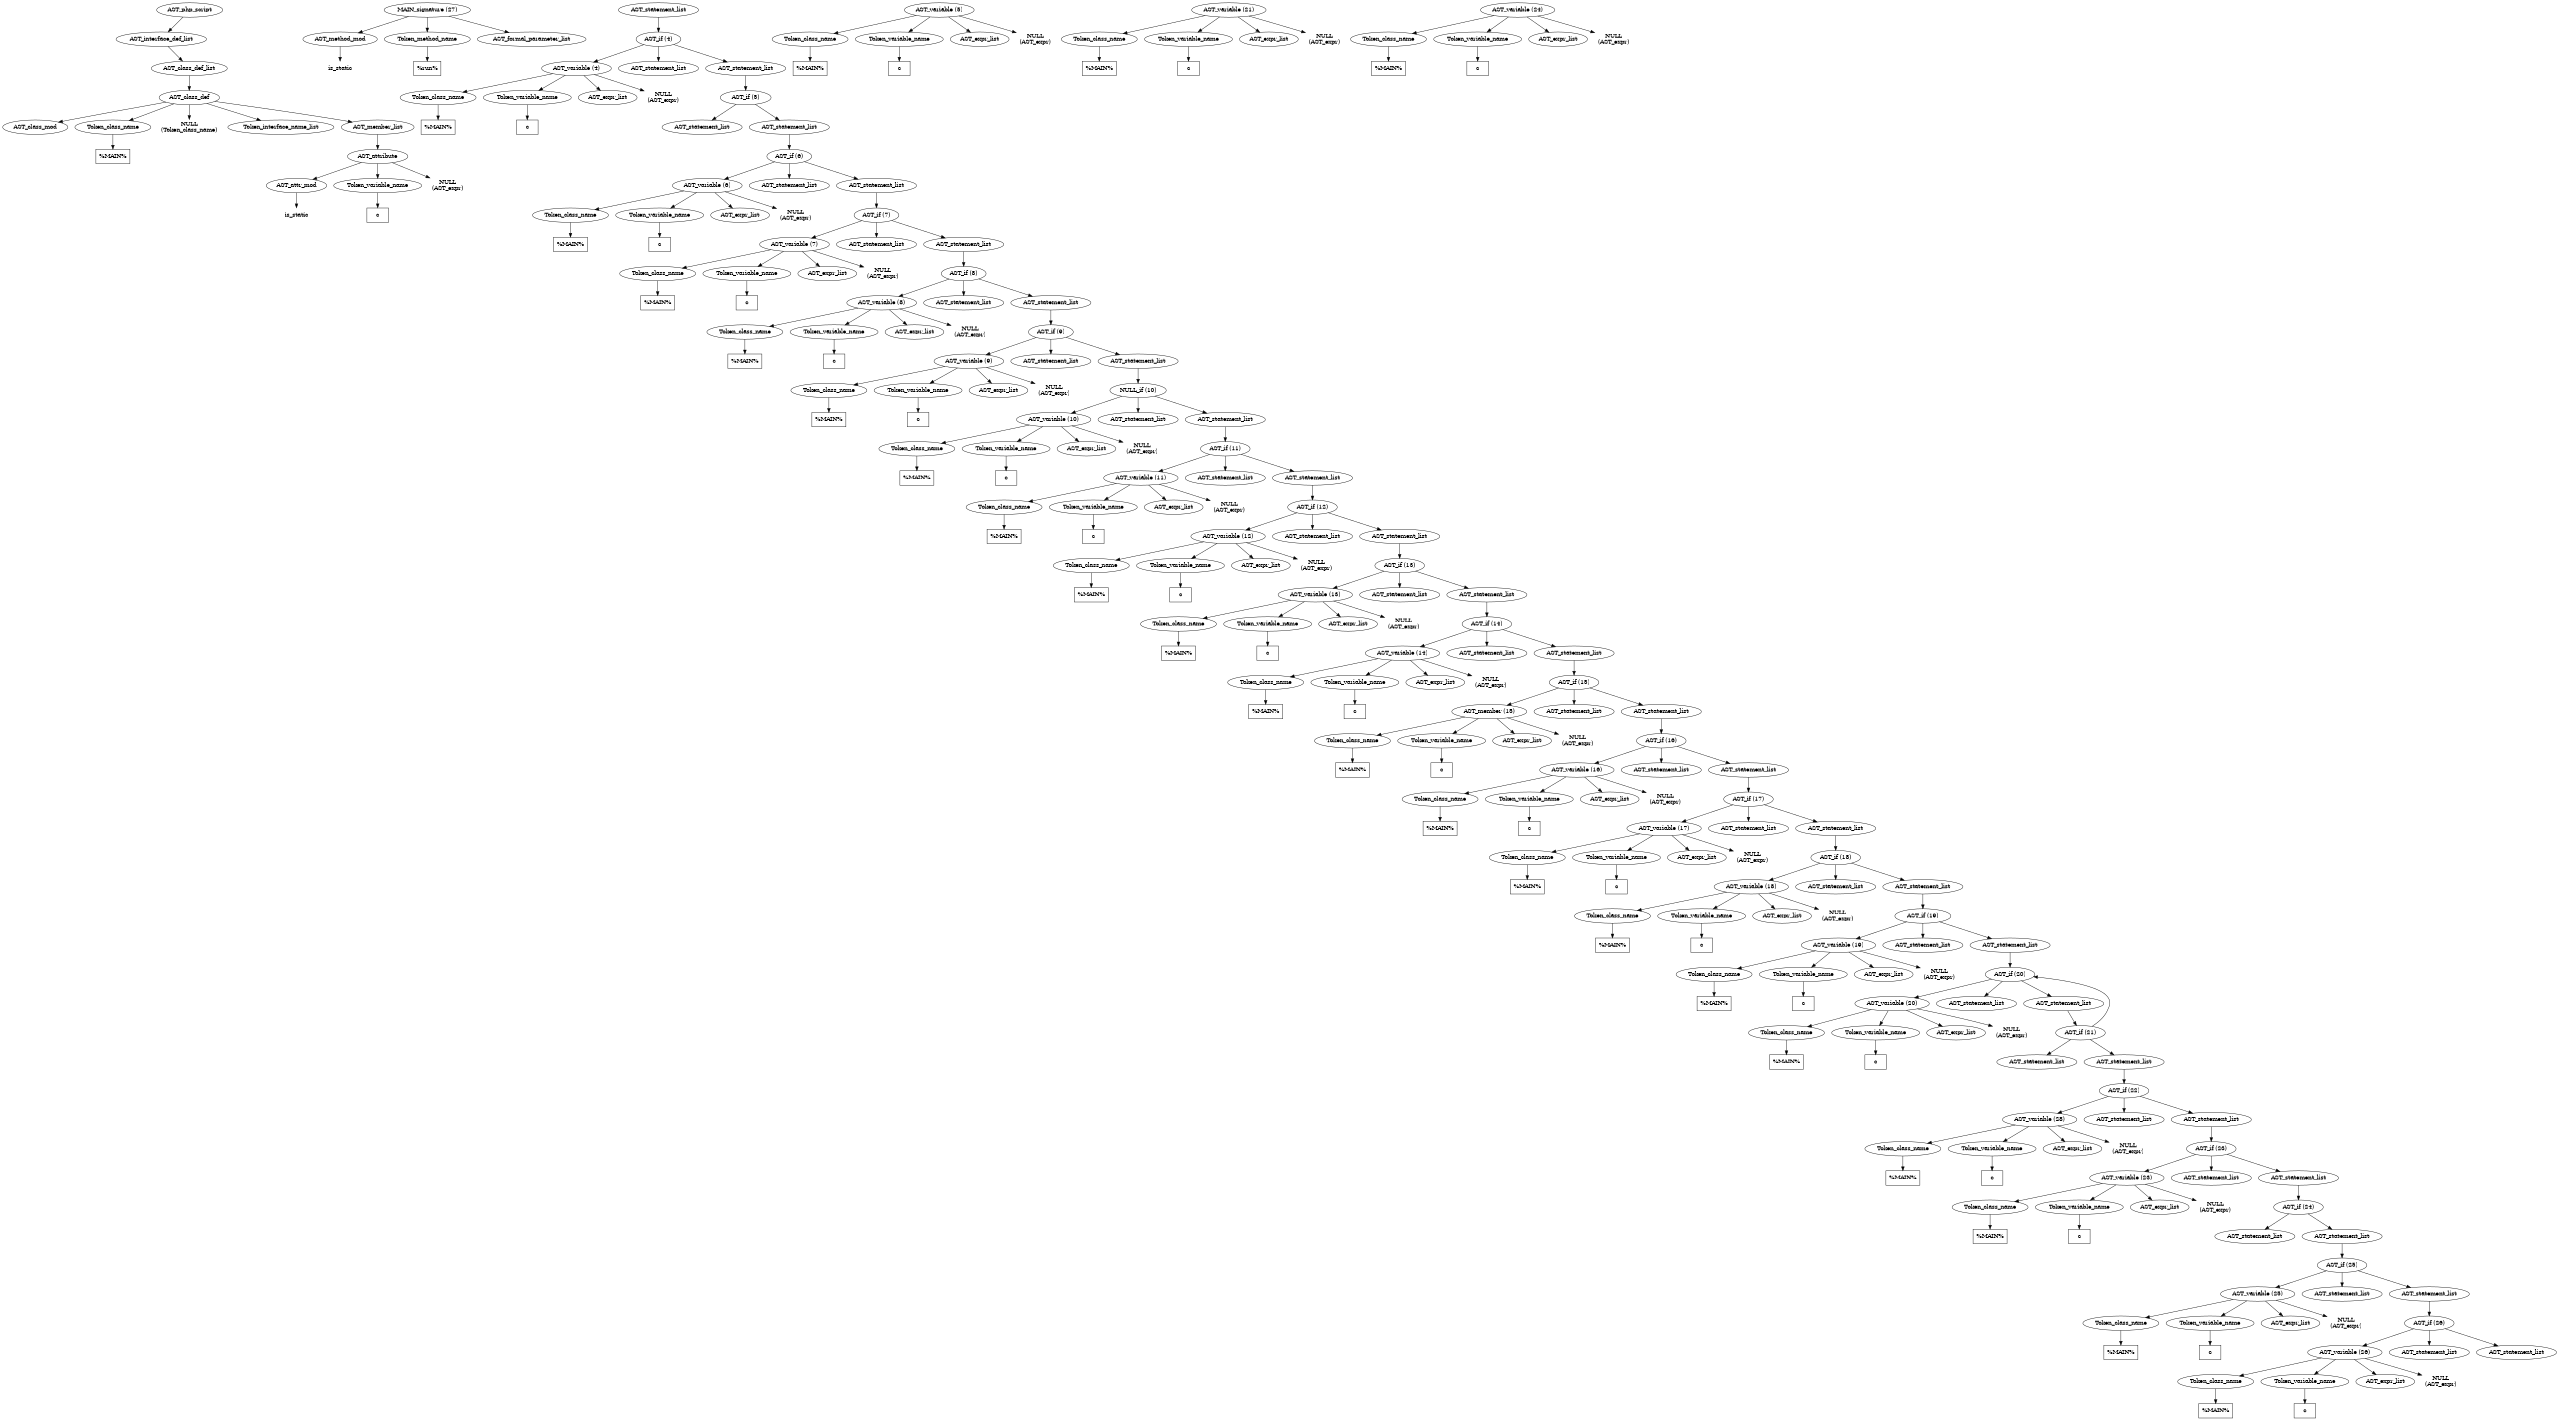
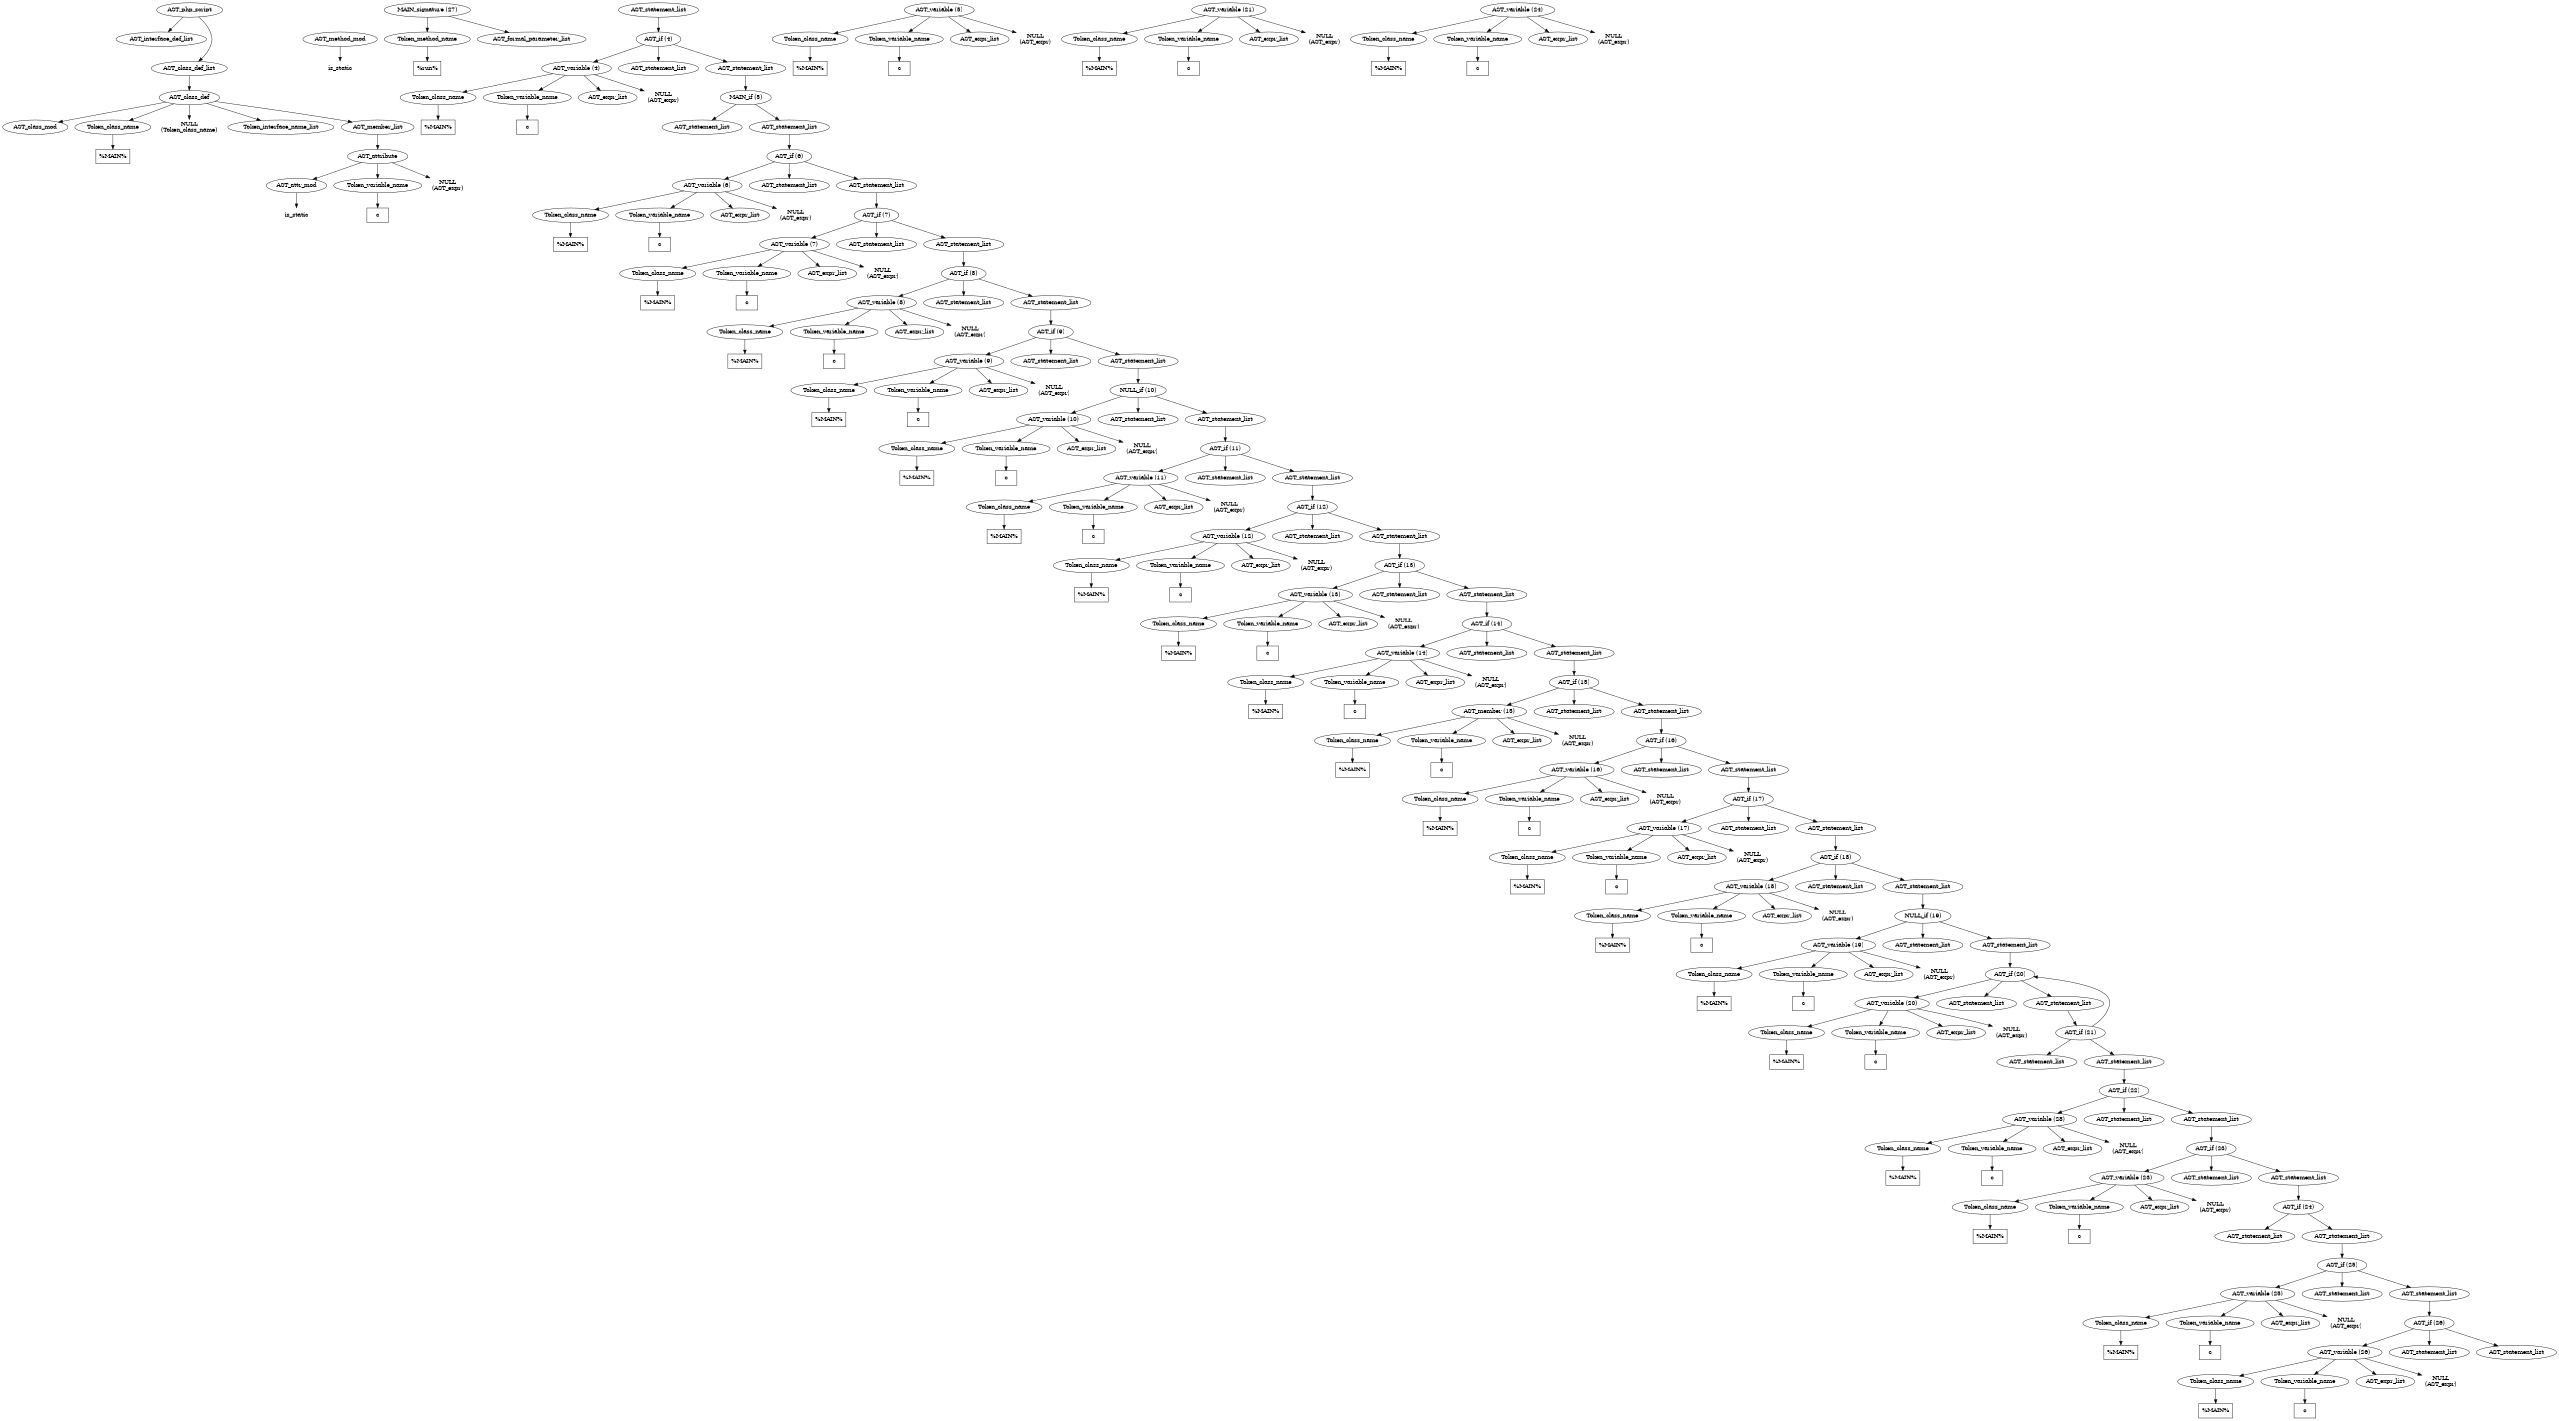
edge "MAIN_signature (27)" -> "AST_method_mod": removed
edge "AST_interface_def_list" -> "AST_class_def_list": now "AST_php_script" -> "AST_class_def_list"
node "AST_if (5)": label "AST_if (5)" -> "MAIN_if (5)"
node "AST_if (19)": label "AST_if (19)" -> "NULL_if (19)"
